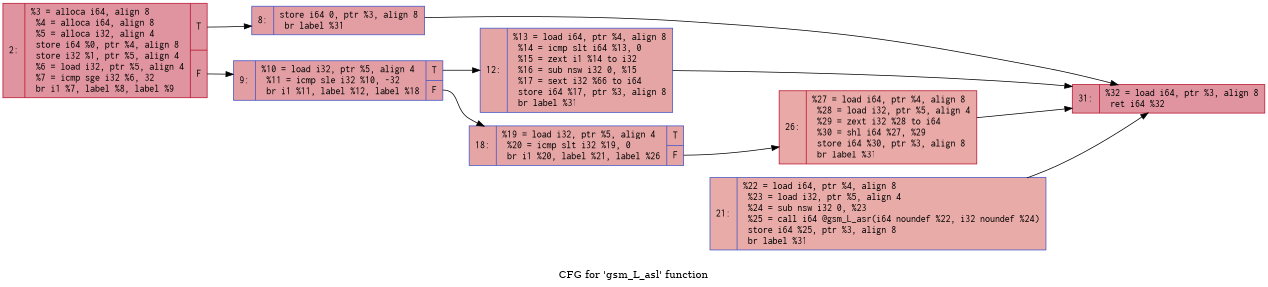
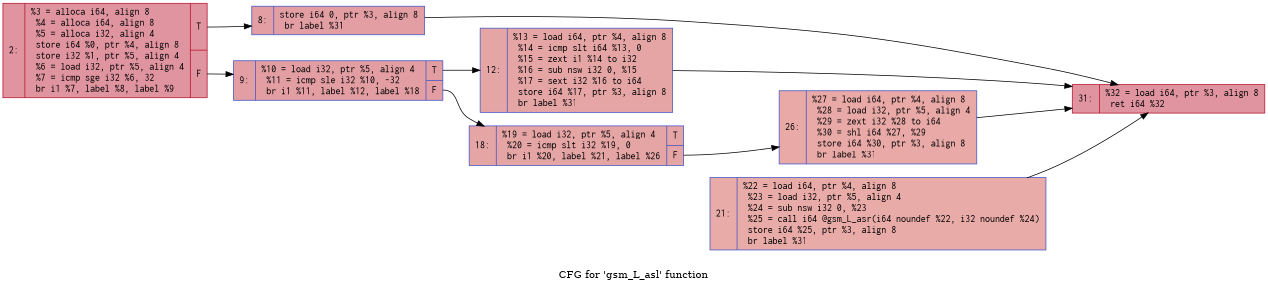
node "12:": text "%17 = sext i32 %66 to i64" -> "%17 = sext i32 %16 to i64"
node "26:": color #b70d28ff -> #3d50c3ff
